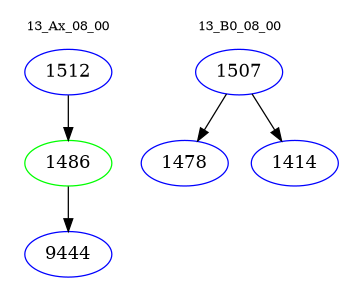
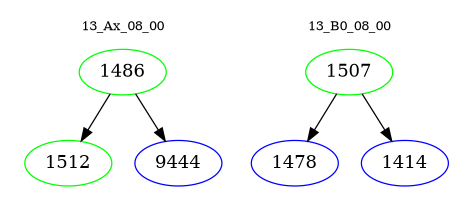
node "1512": color blue -> green
node "1507": color blue -> green
edge "1512" -> "1486": reversed
